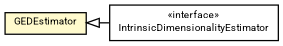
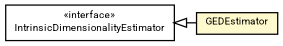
edge "IntrinsicDimensionalityEstimator" -> "GEDEstimator": reversed
